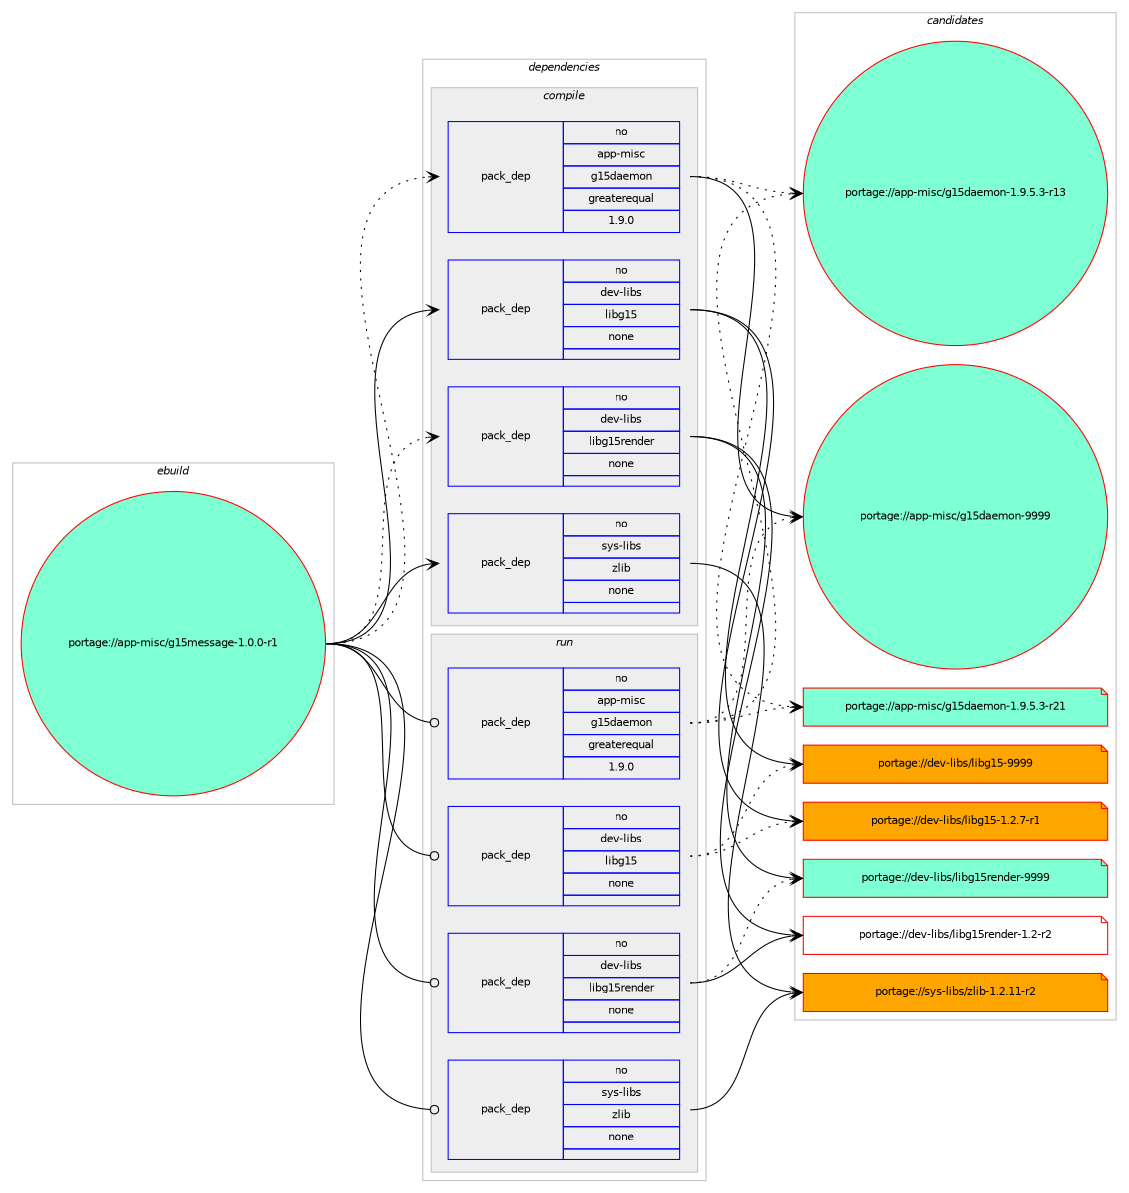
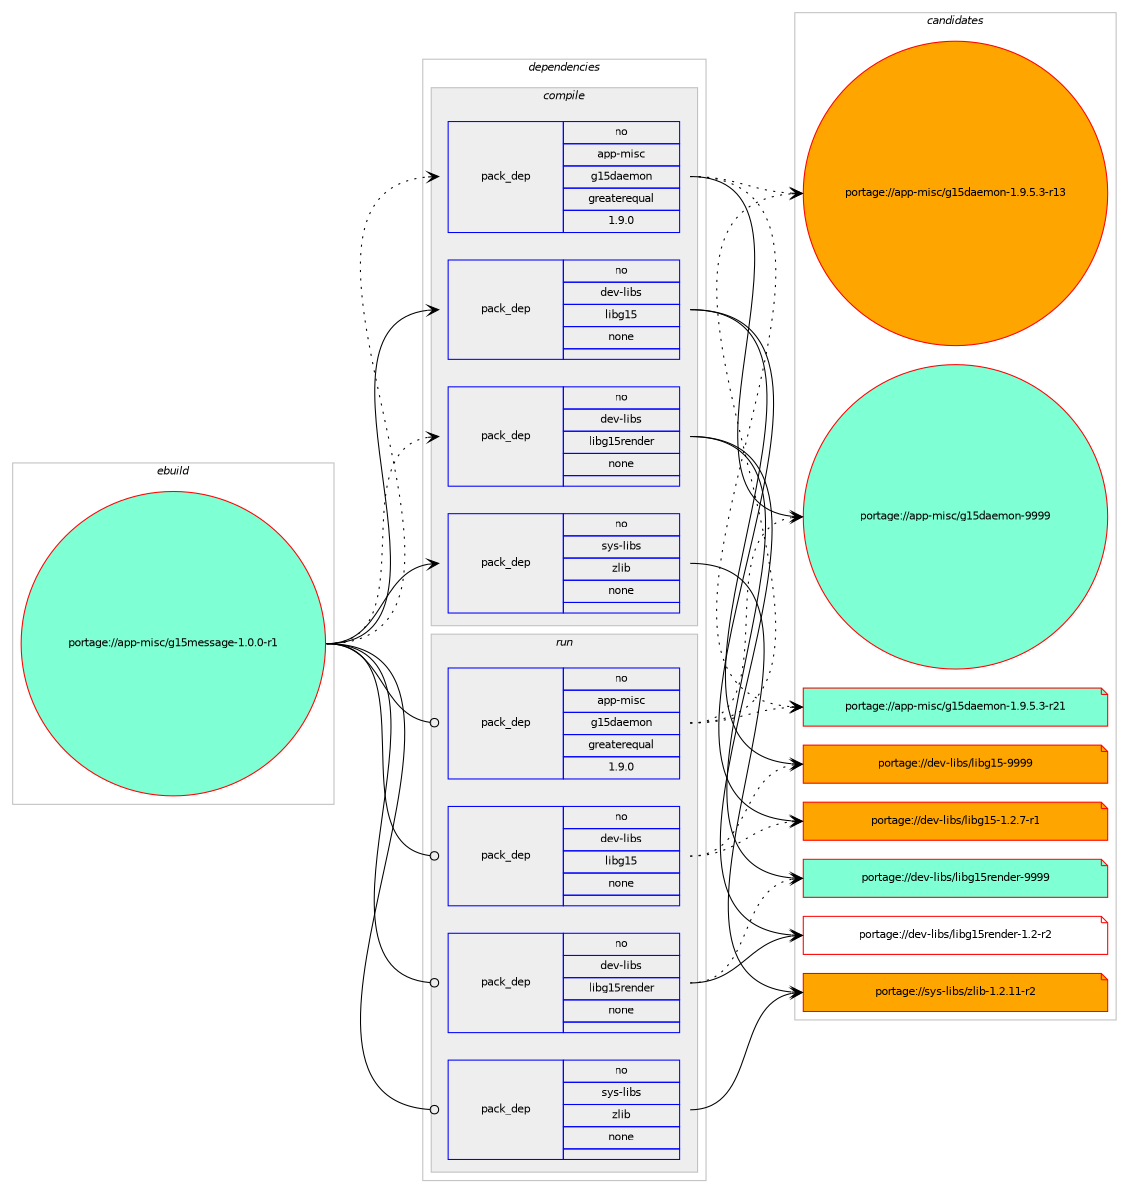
node "portage://app-misc/g15daemon-1.9.5.3-r13": fillcolor aquamarine -> orange
